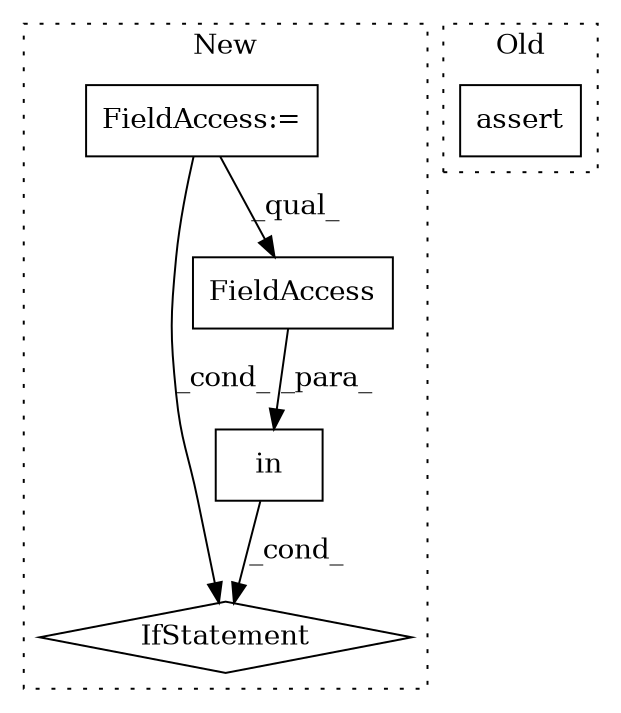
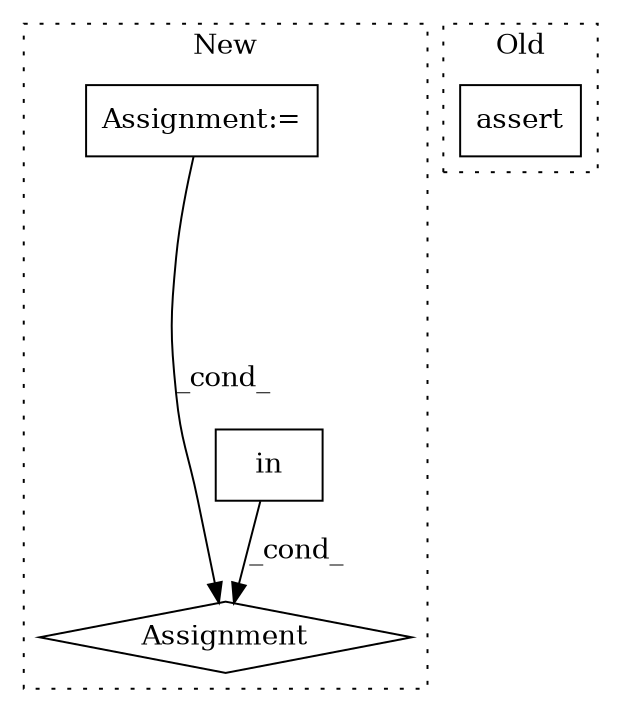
node "FieldAccess:=": label "FieldAccess:=" -> "Assignment:="
node "FieldAccess": removed
node "IfStatement": label "IfStatement" -> "Assignment"
